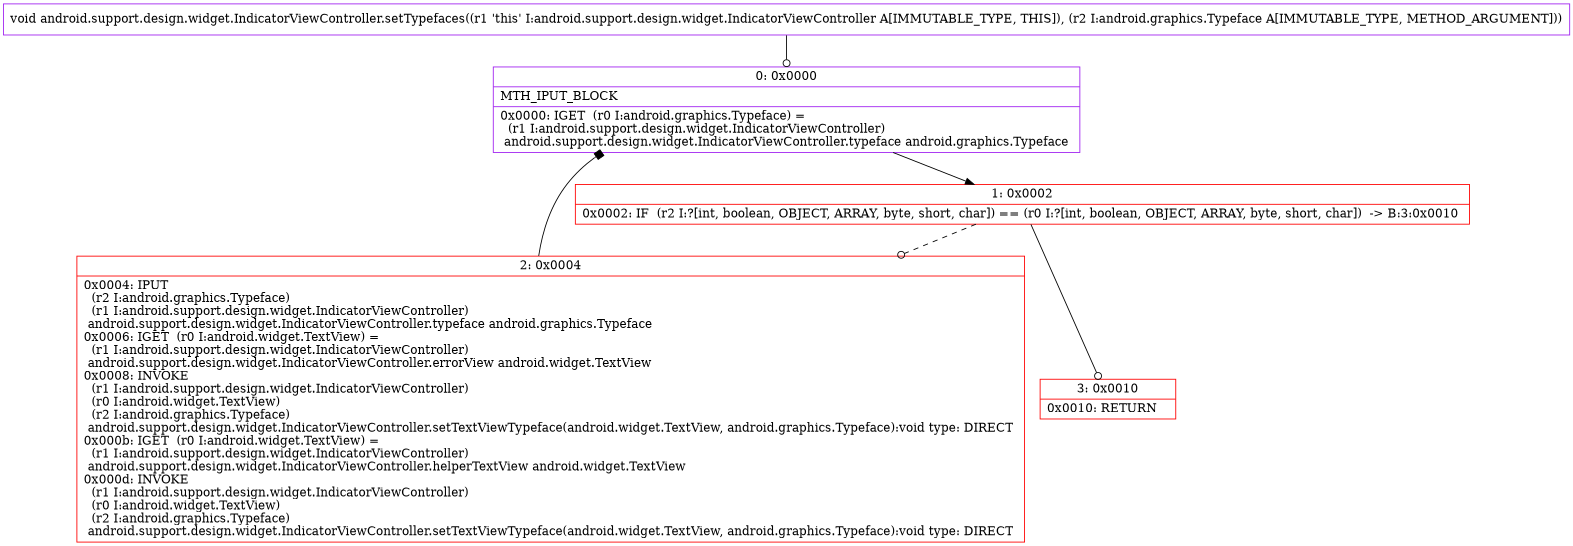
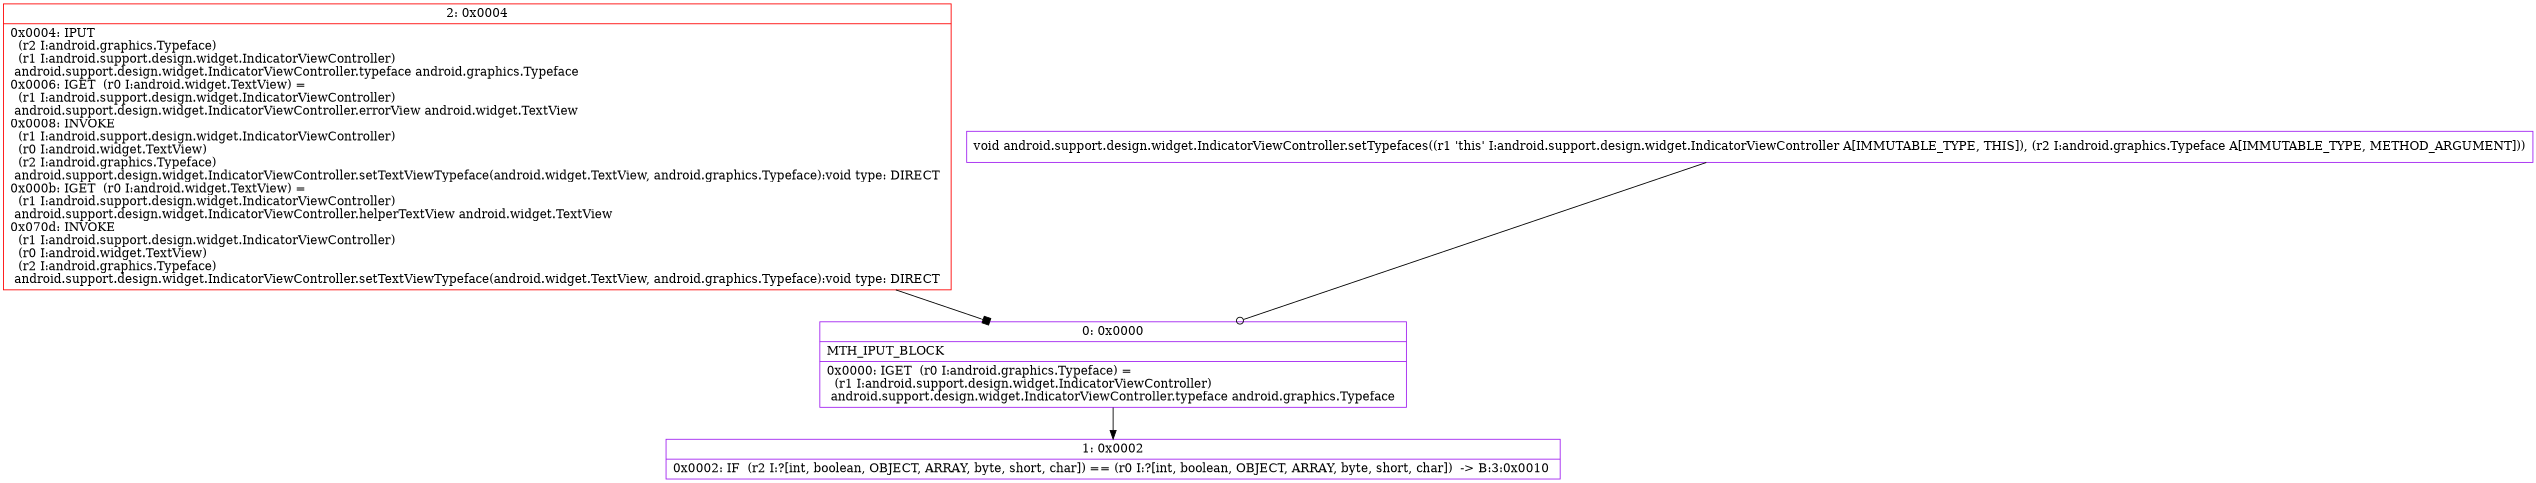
node "1: 0x0002": color red -> purple
edge "1: 0x0002" -> "2: 0x0004": removed
node "3: 0x0010": removed
node "2: 0x0004": text "0x000d: INVOKE" -> "0x070d: INVOKE"
